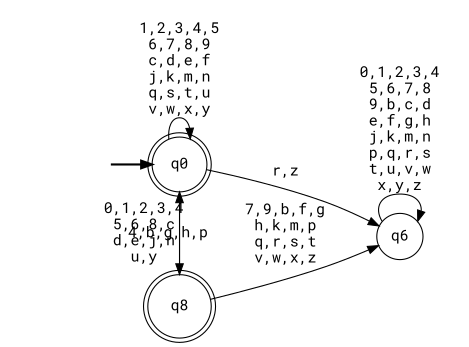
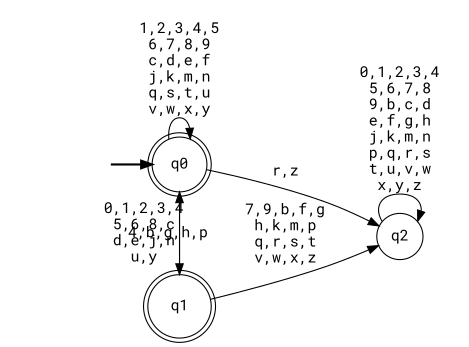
node "q6": label "q6" -> "q2"
node "q8": label "q8" -> "q1"
